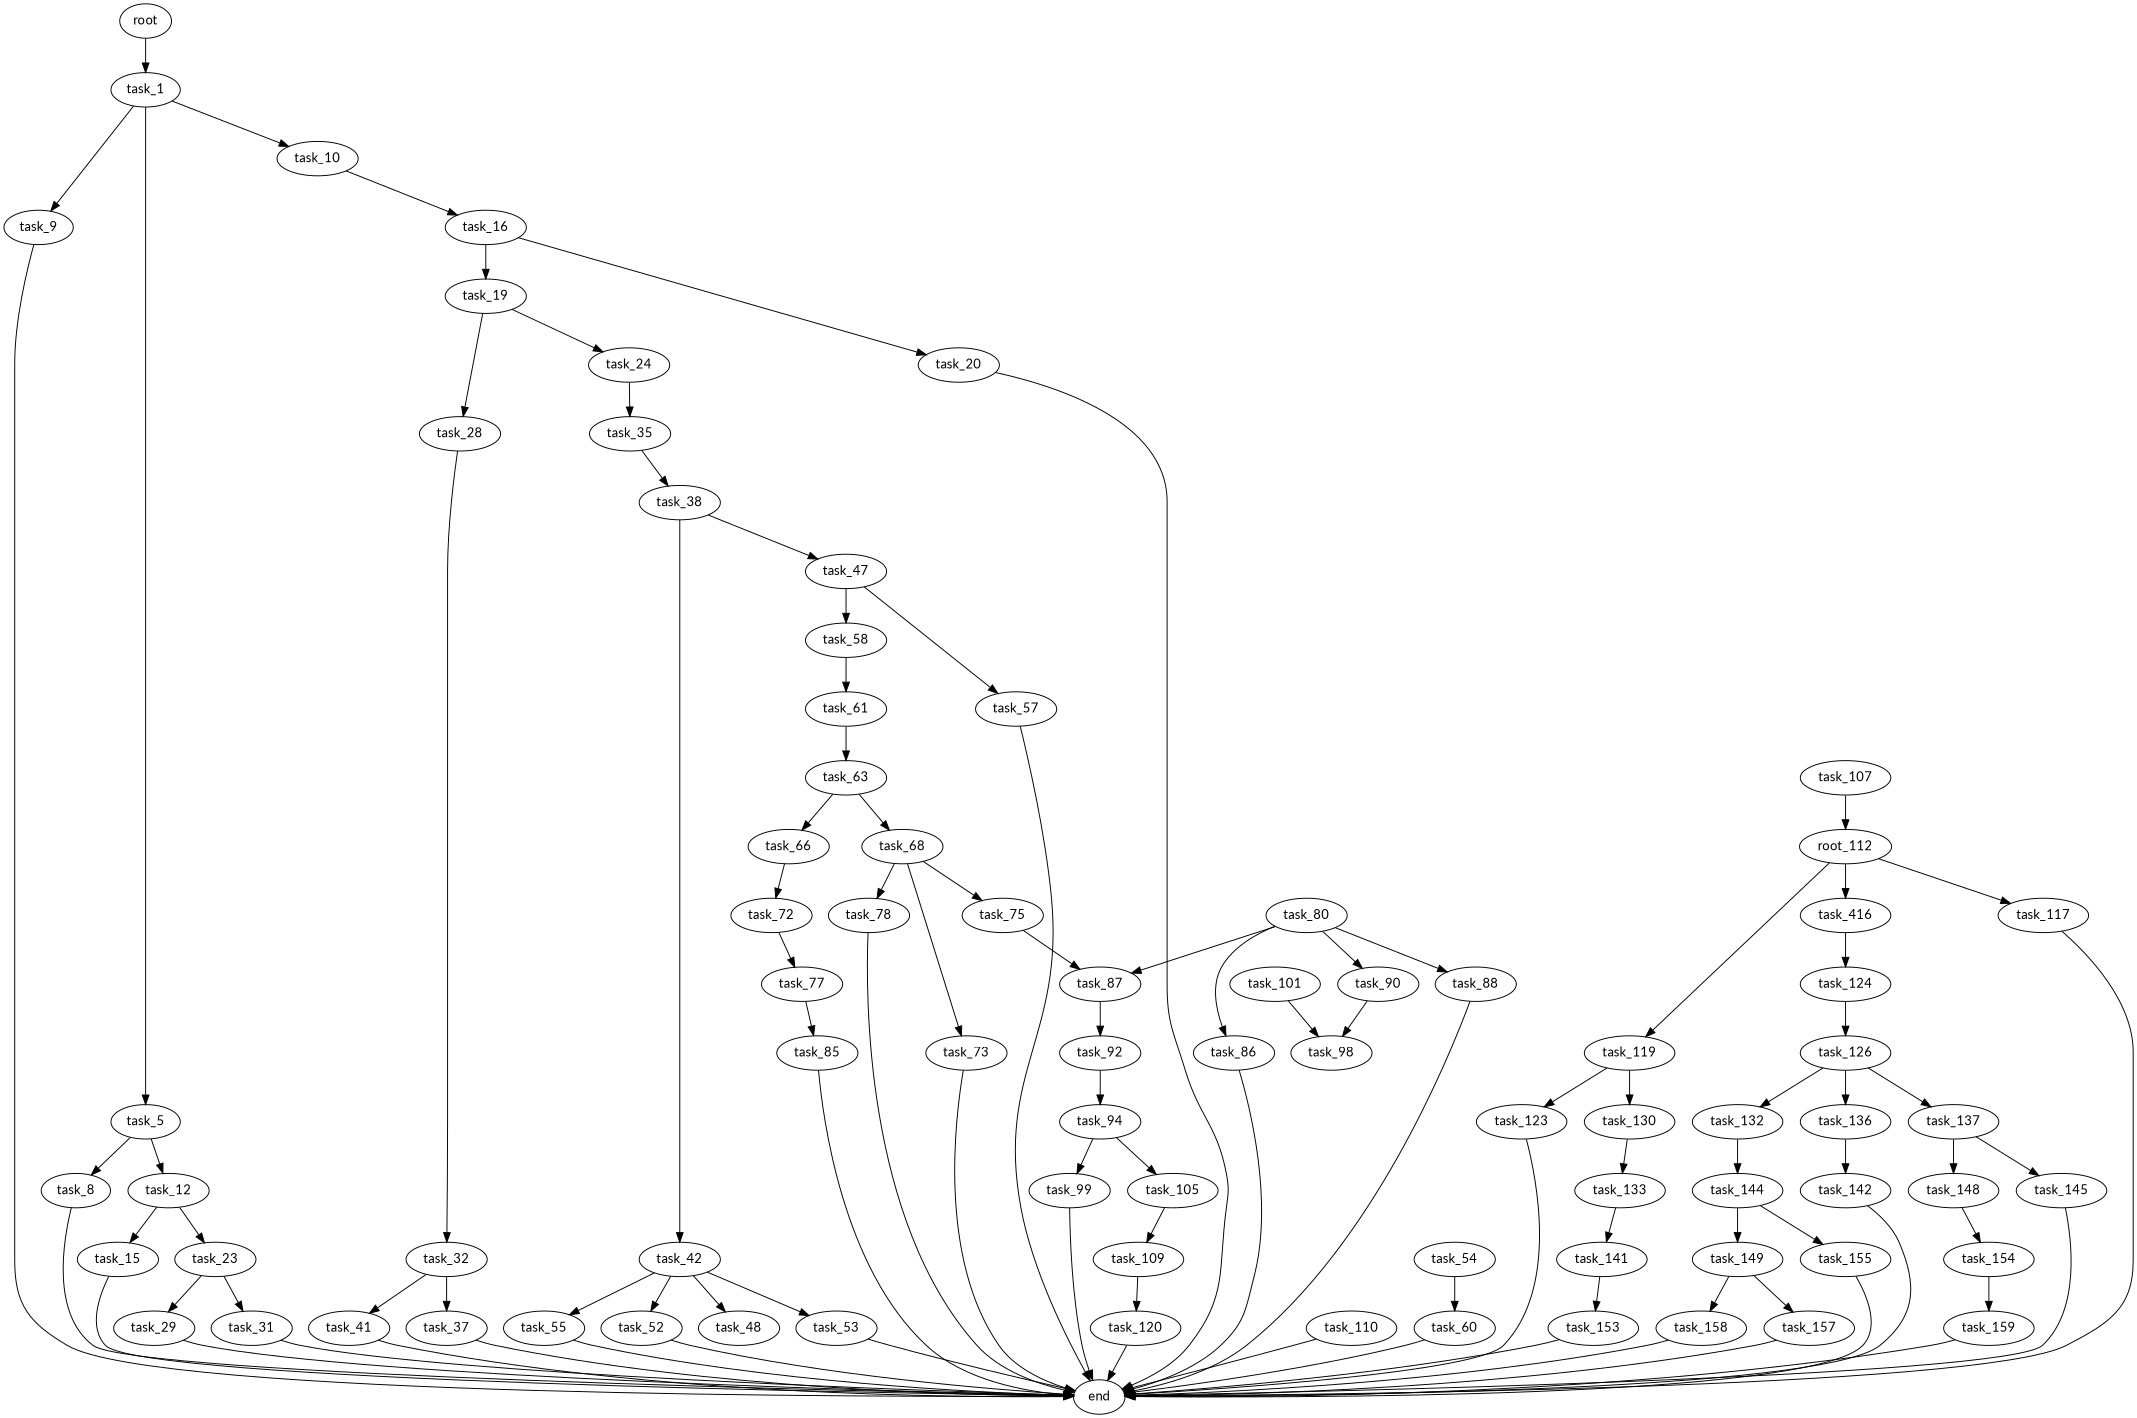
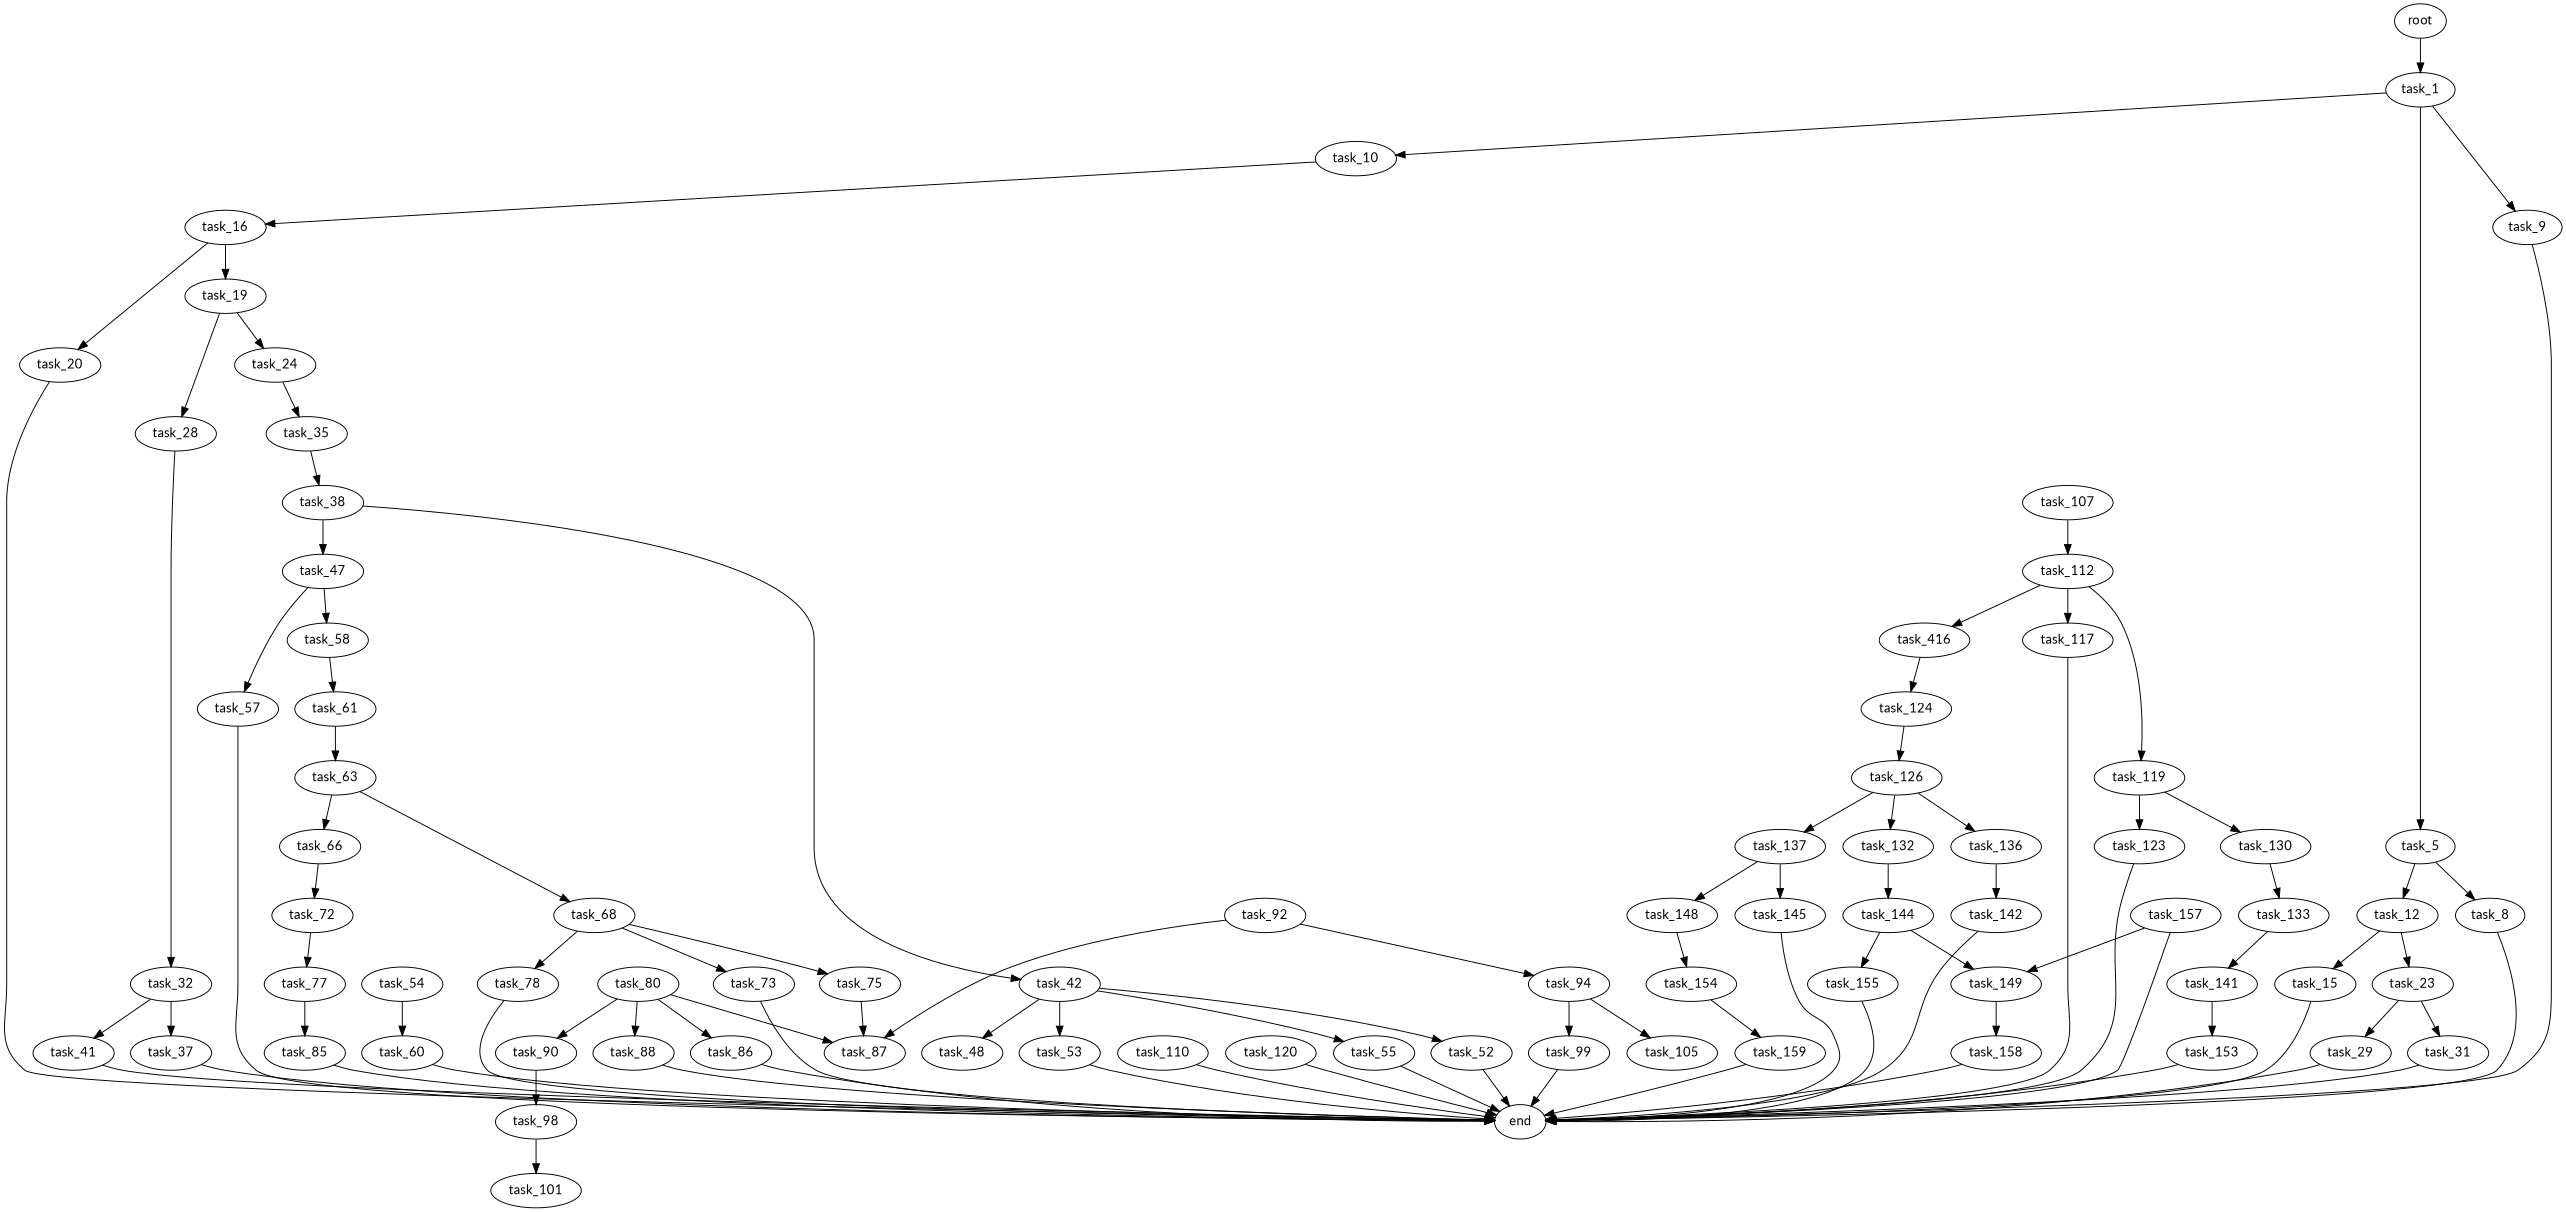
node "root_112": label "root_112" -> "task_112"
edge "task_87" -> "task_92": reversed
edge "task_101" -> "task_98": reversed
node "task_109": removed
edge "task_149" -> "task_157": reversed
